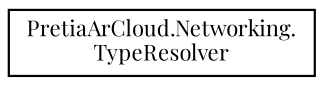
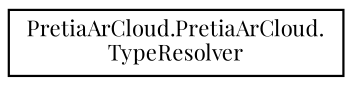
node "PretiaArCloud.Networking. TypeResolver": label "PretiaArCloud.Networking. TypeResolver" -> "PretiaArCloud.PretiaArCloud. TypeResolver"
